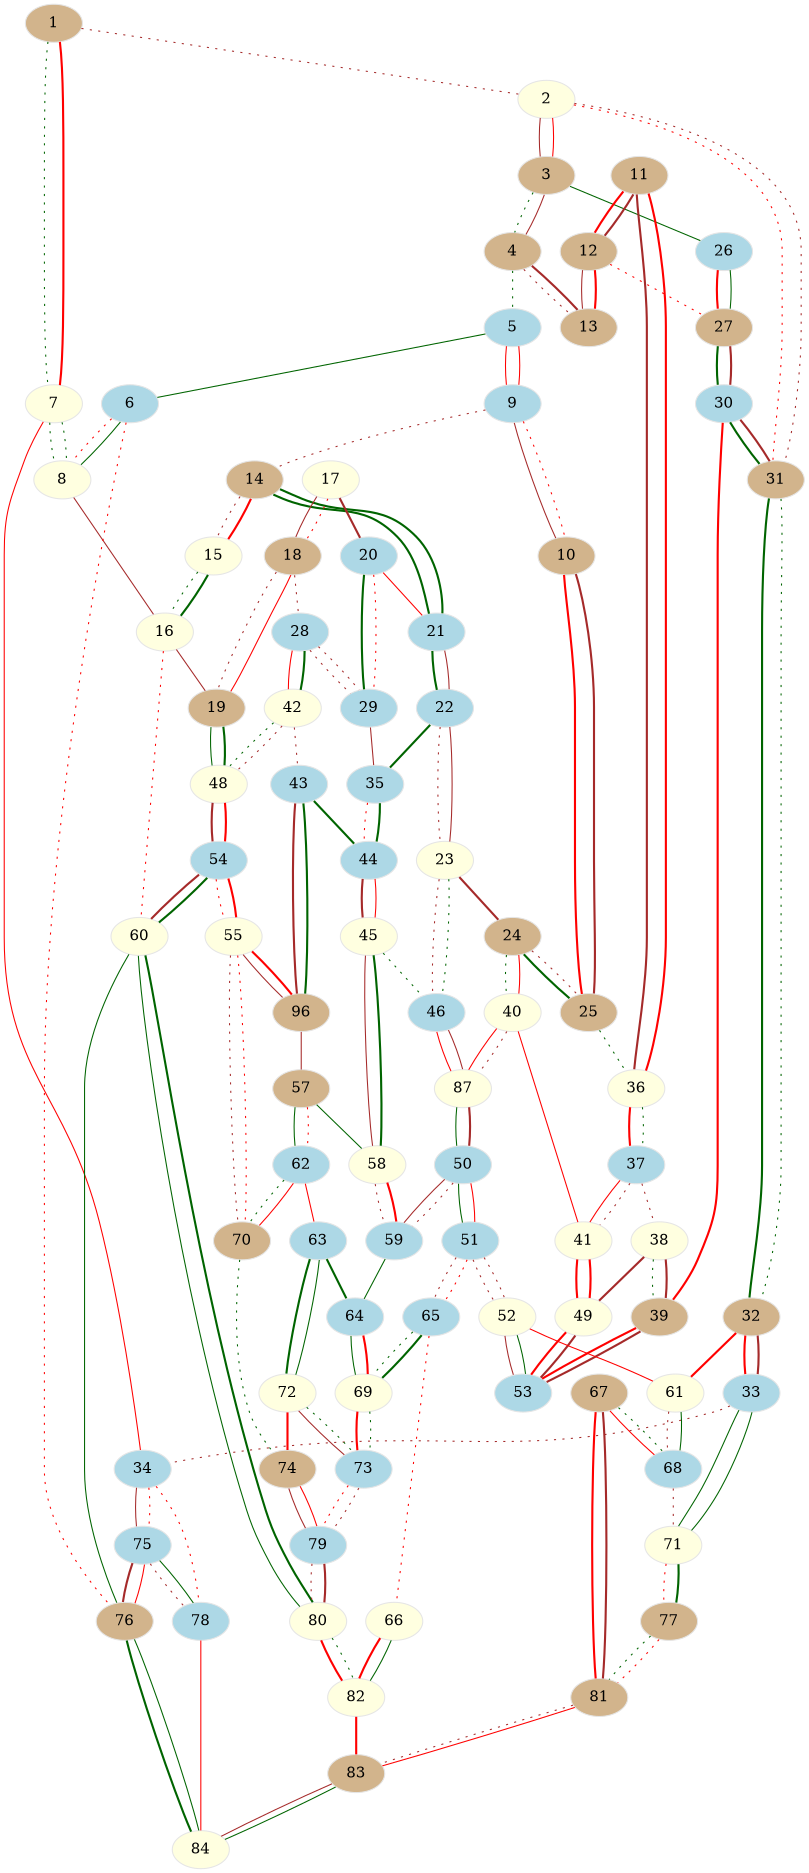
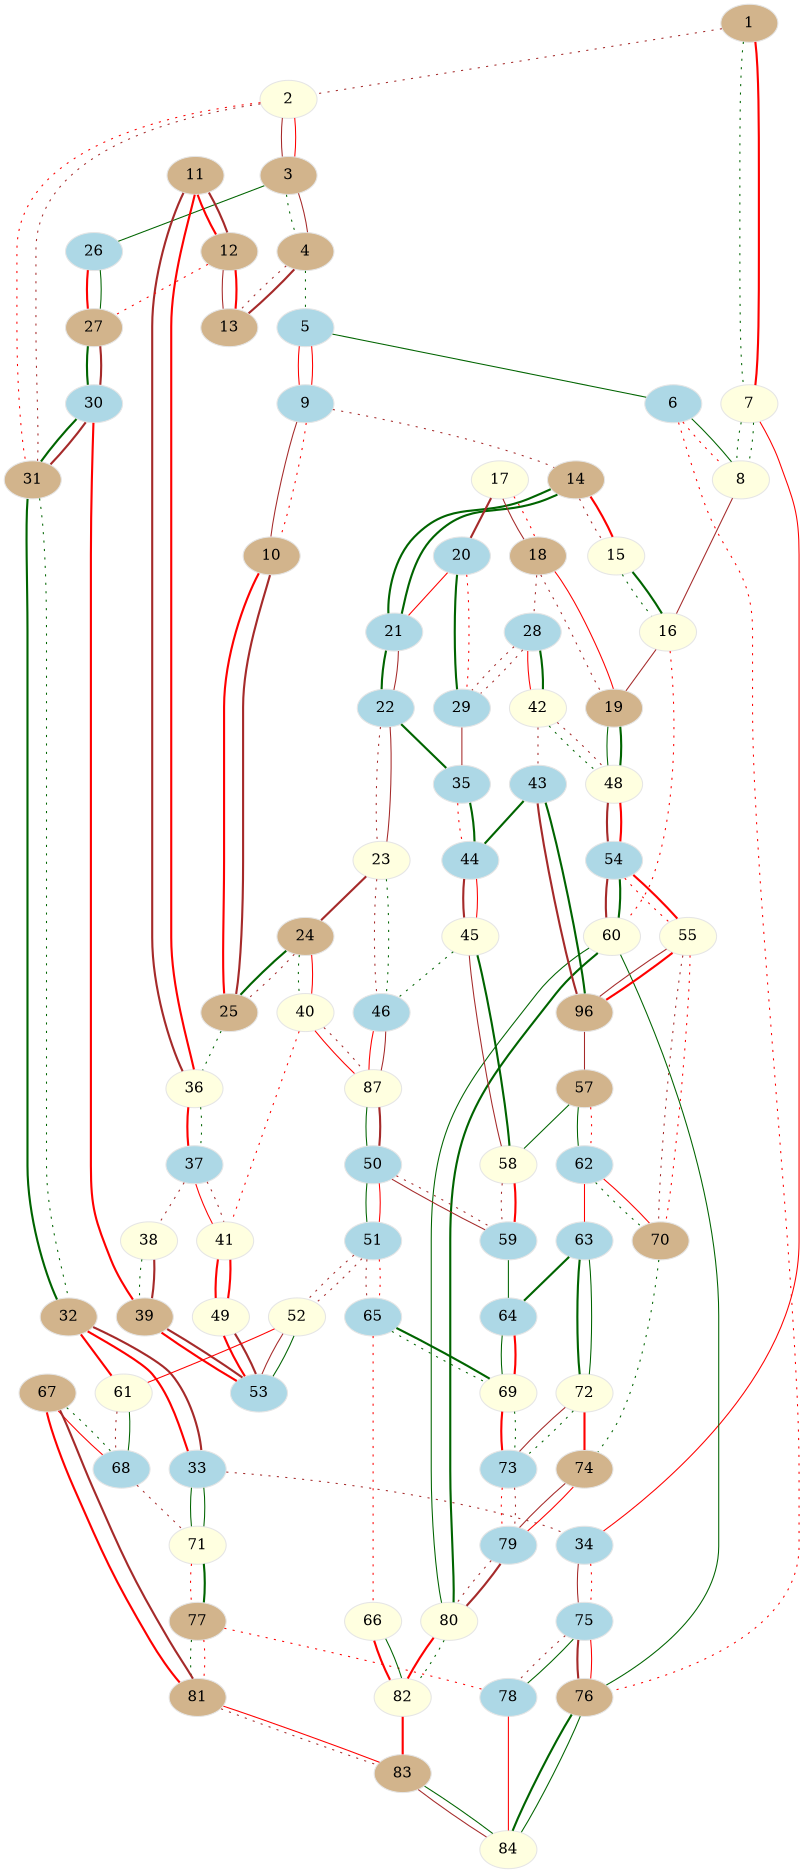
edge "40" -- "41": style solid -> dotted
edge "38" -- "49": removed
edge "34" -- "78": now "77" -- "78"
